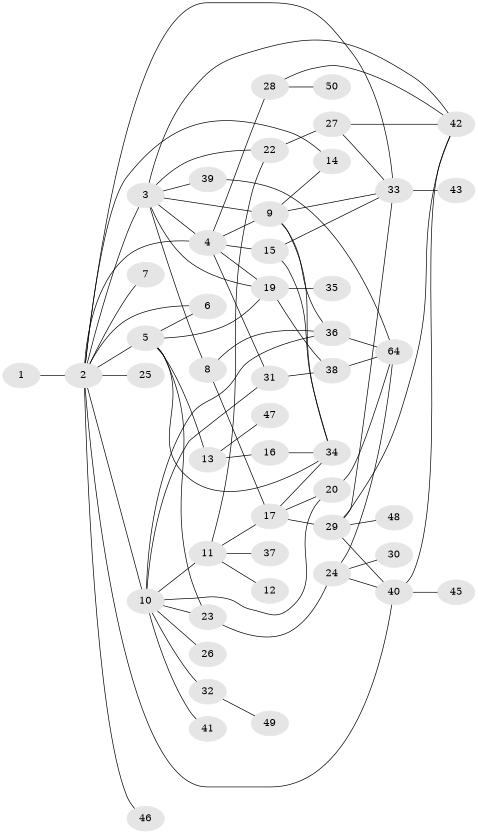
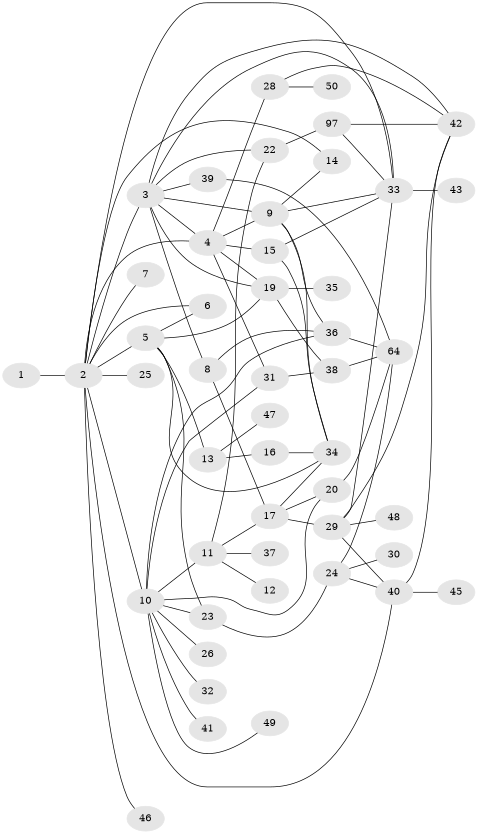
edge "33" -- "3": added
node "27": label "27" -> "97"
edge "32" -- "49": now "10" -- "49"
